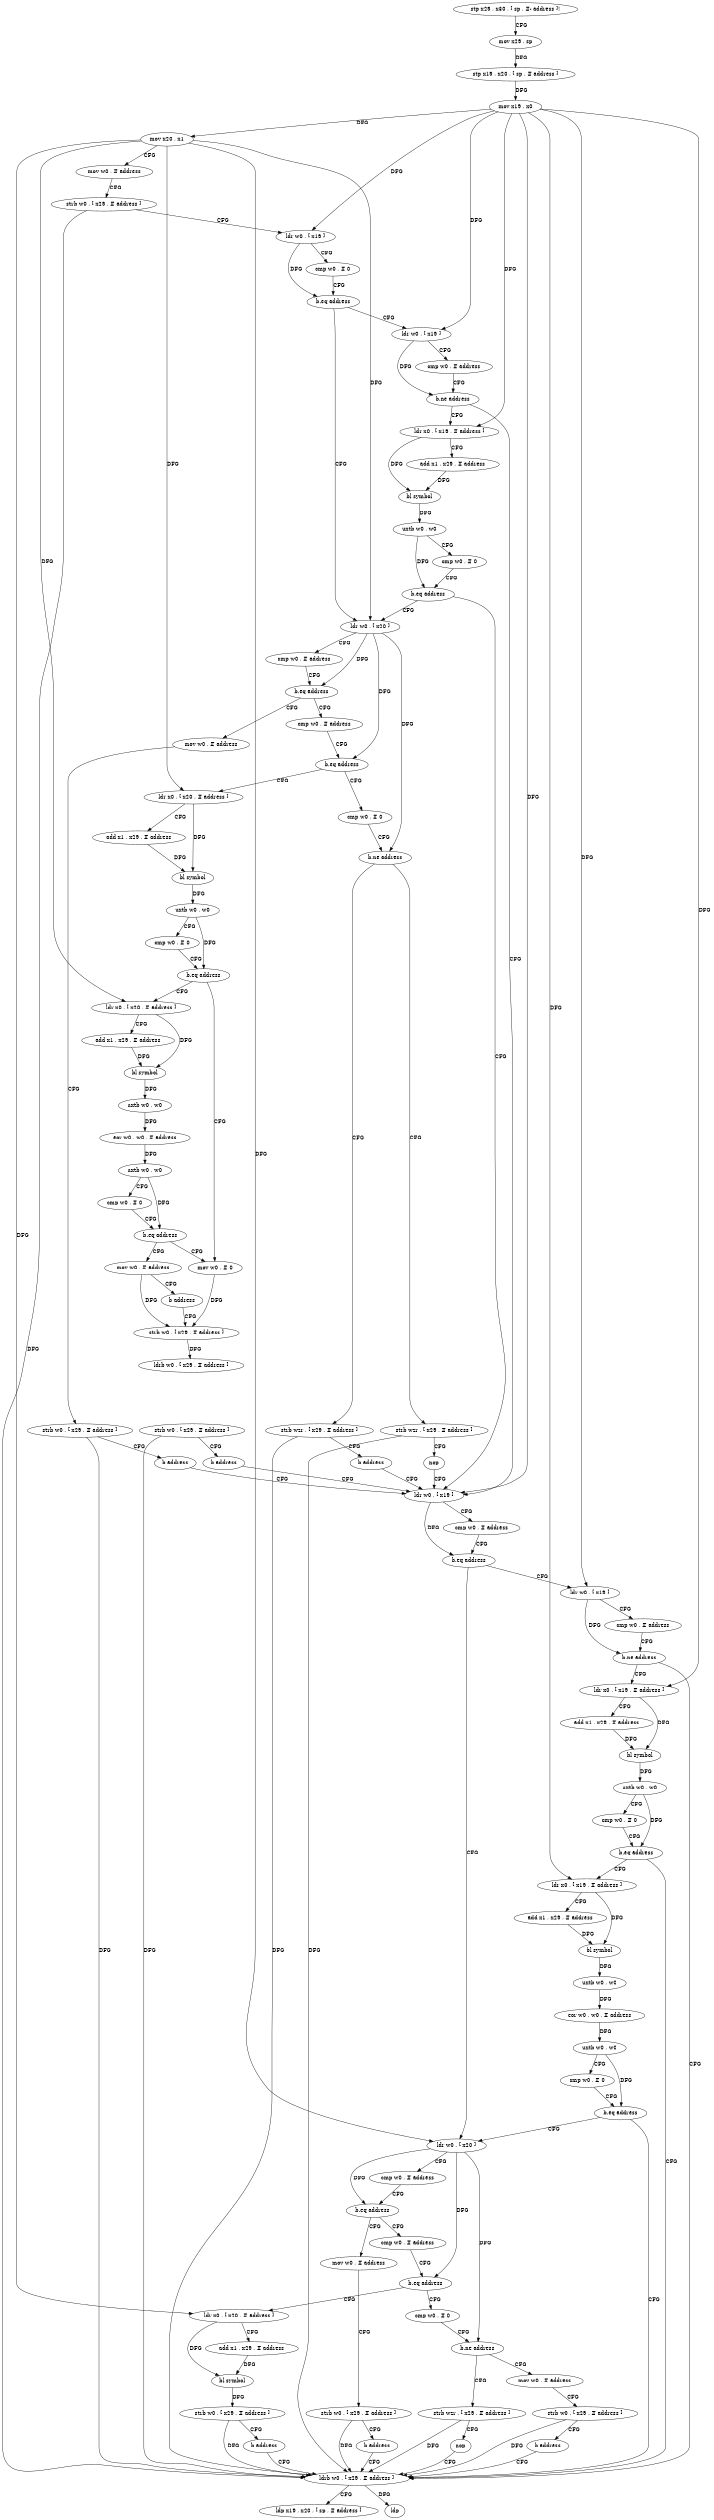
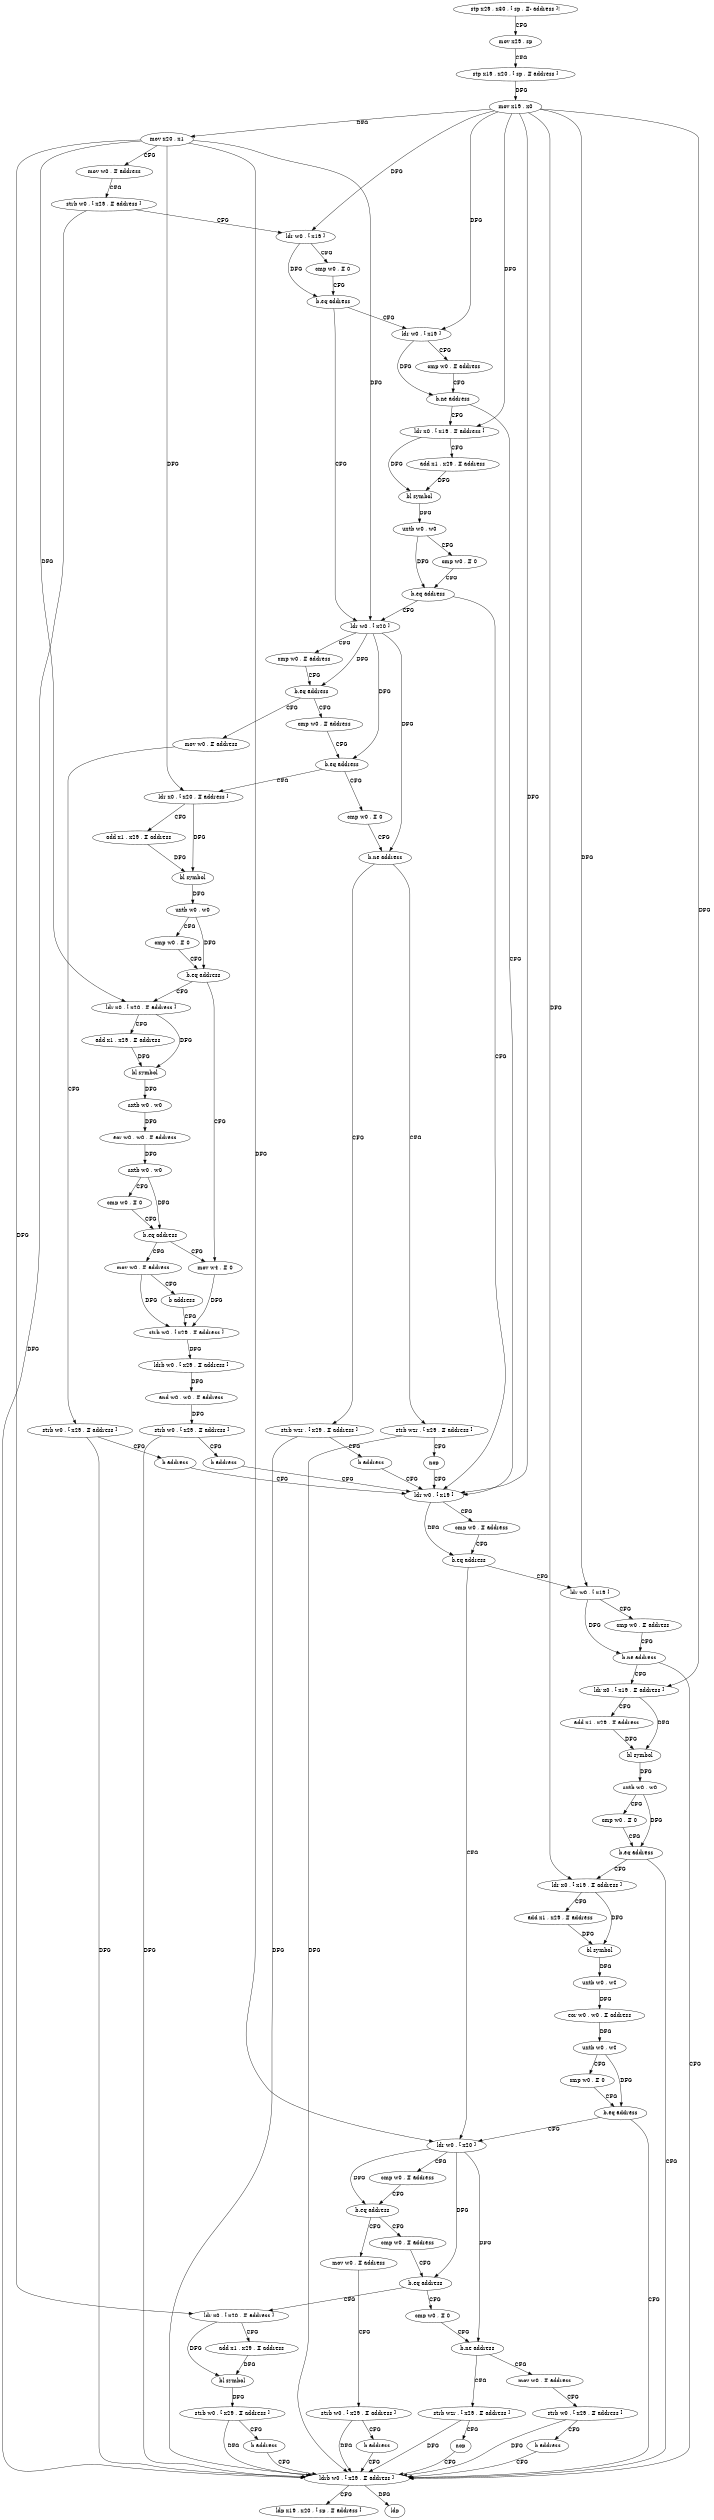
edge "mov x29 , sp" -> "stp x19 , x20 , [ sp , # address ]": label "DFG" -> "CFG"
node "mov w0 , # 0": label "mov w0 , # 0" -> "mov w4 , # 0"
node "and w0 , w0 , # address": added
